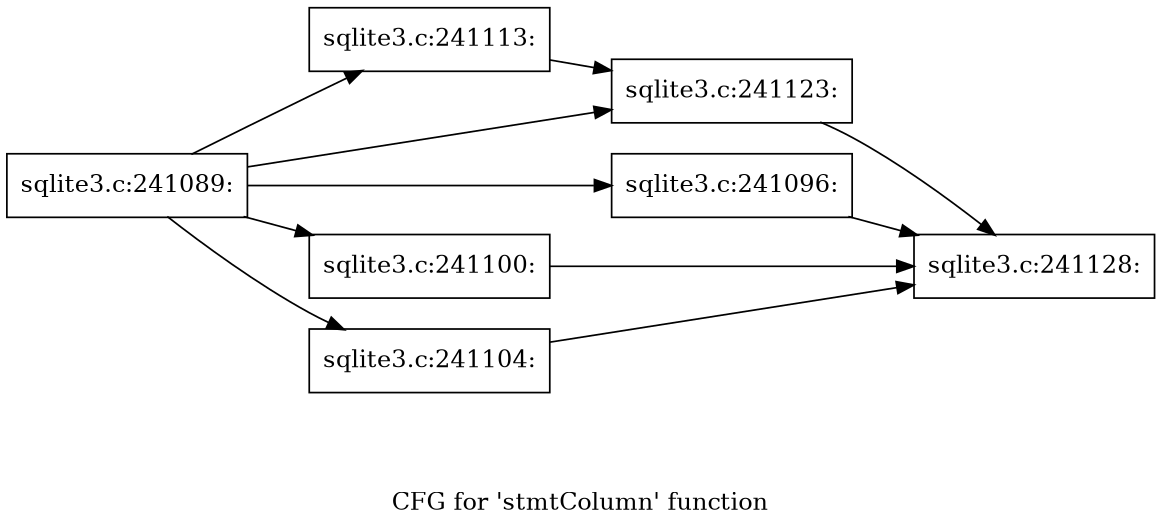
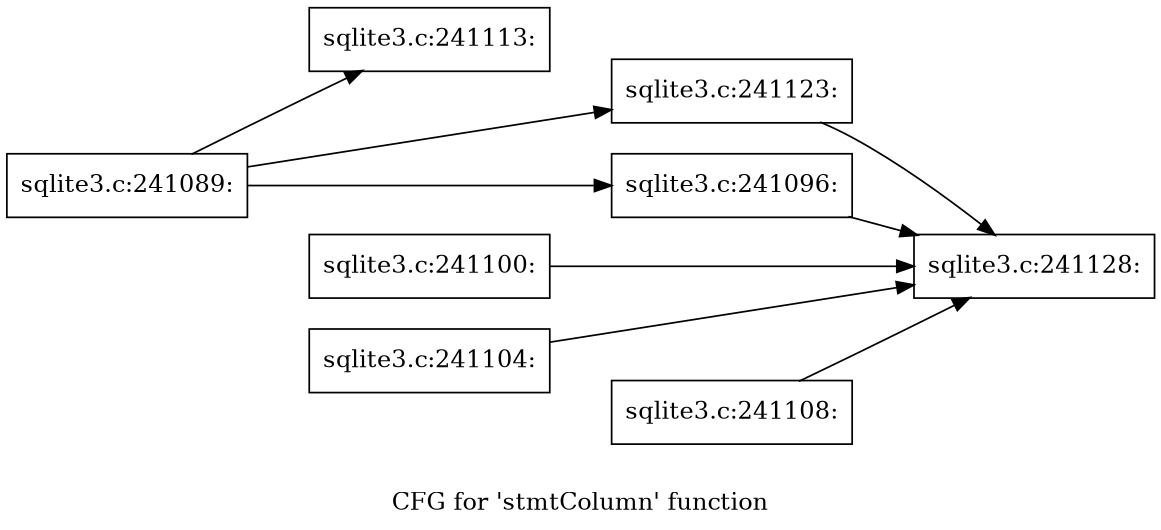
edge "sqlite3.c:241113:" -> "sqlite3.c:241123:": removed
edge "sqlite3.c:241089:" -> "sqlite3.c:241100:": removed
edge "sqlite3.c:241089:" -> "sqlite3.c:241104:": removed
node "sqlite3.c:241108:": added
